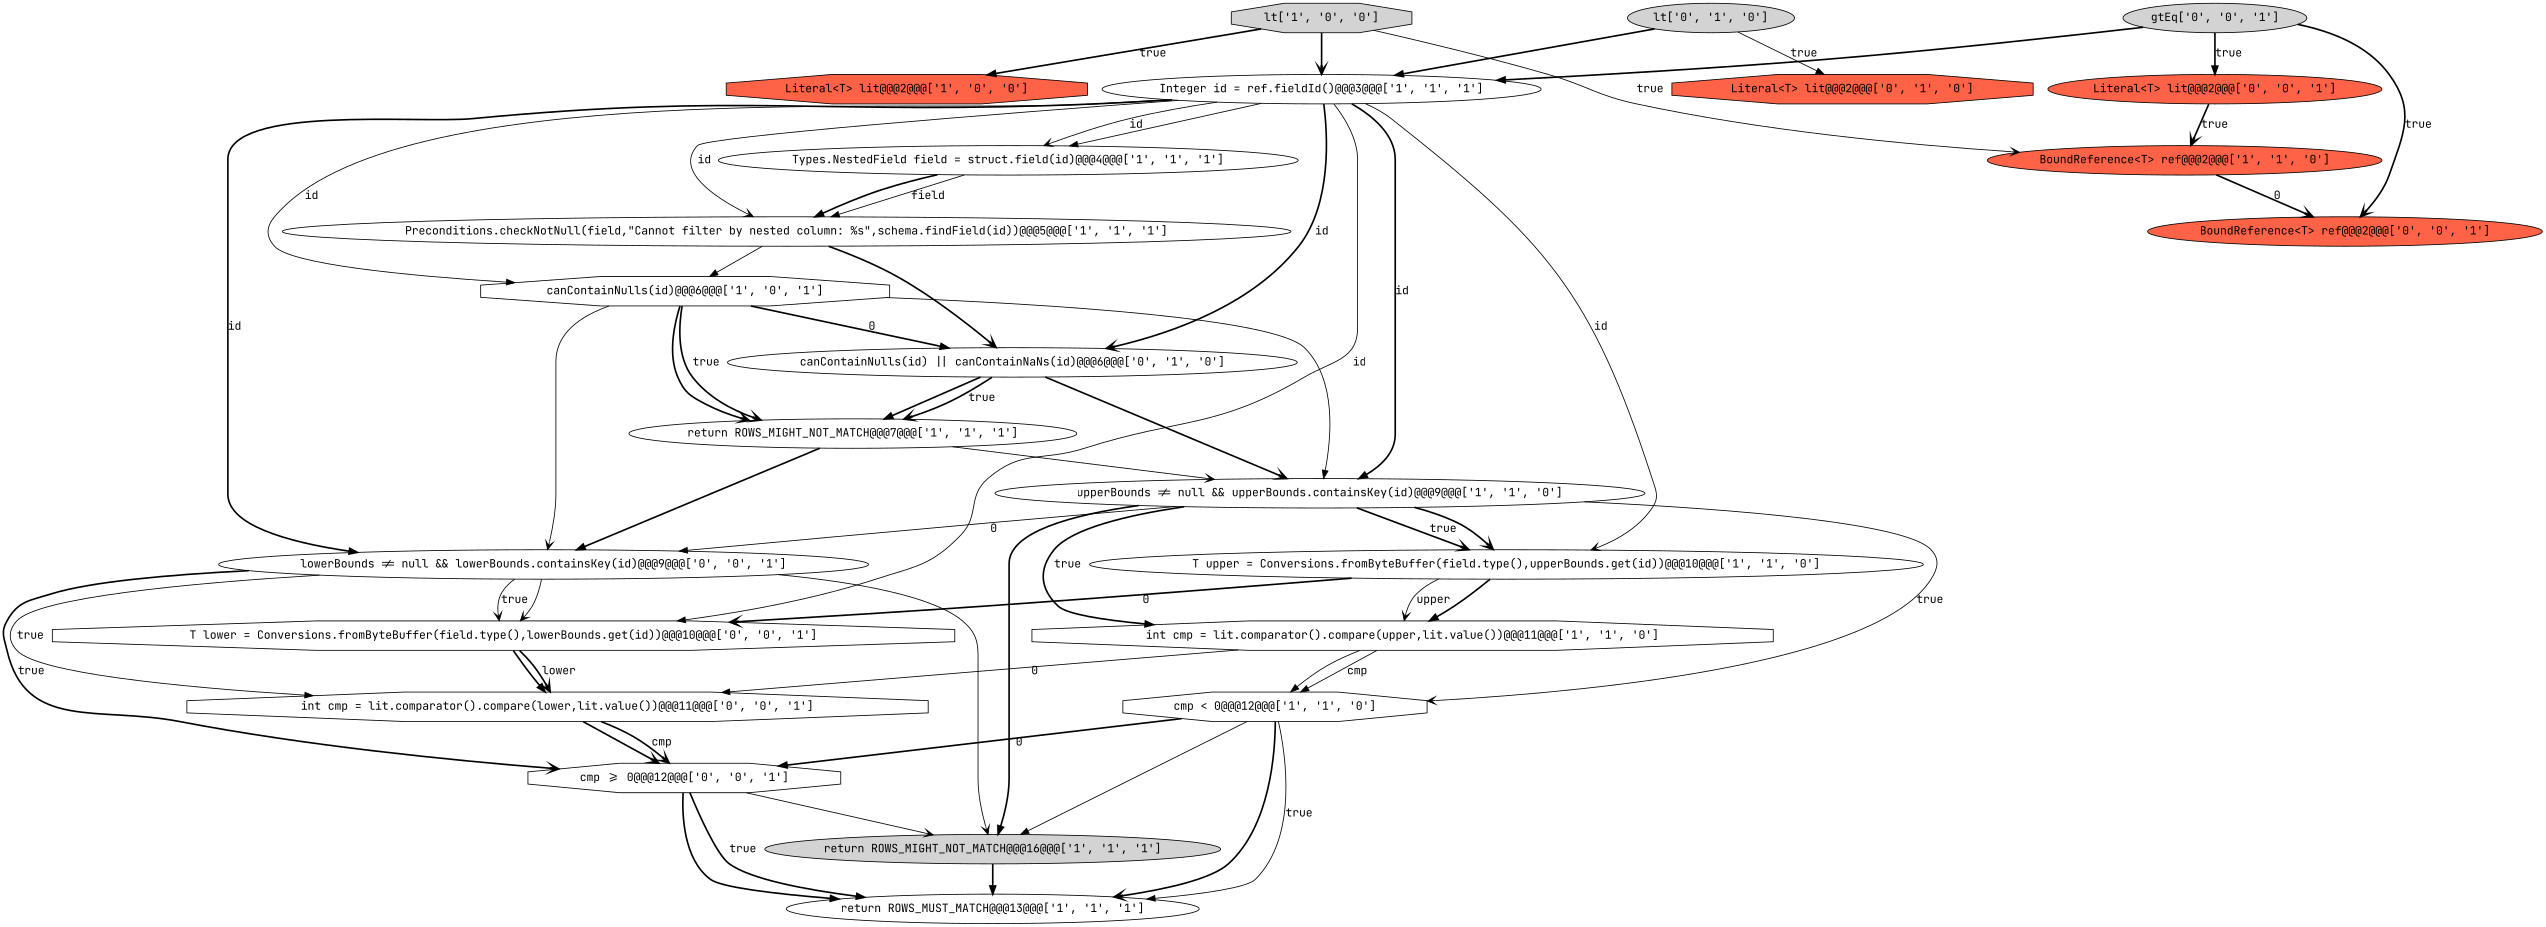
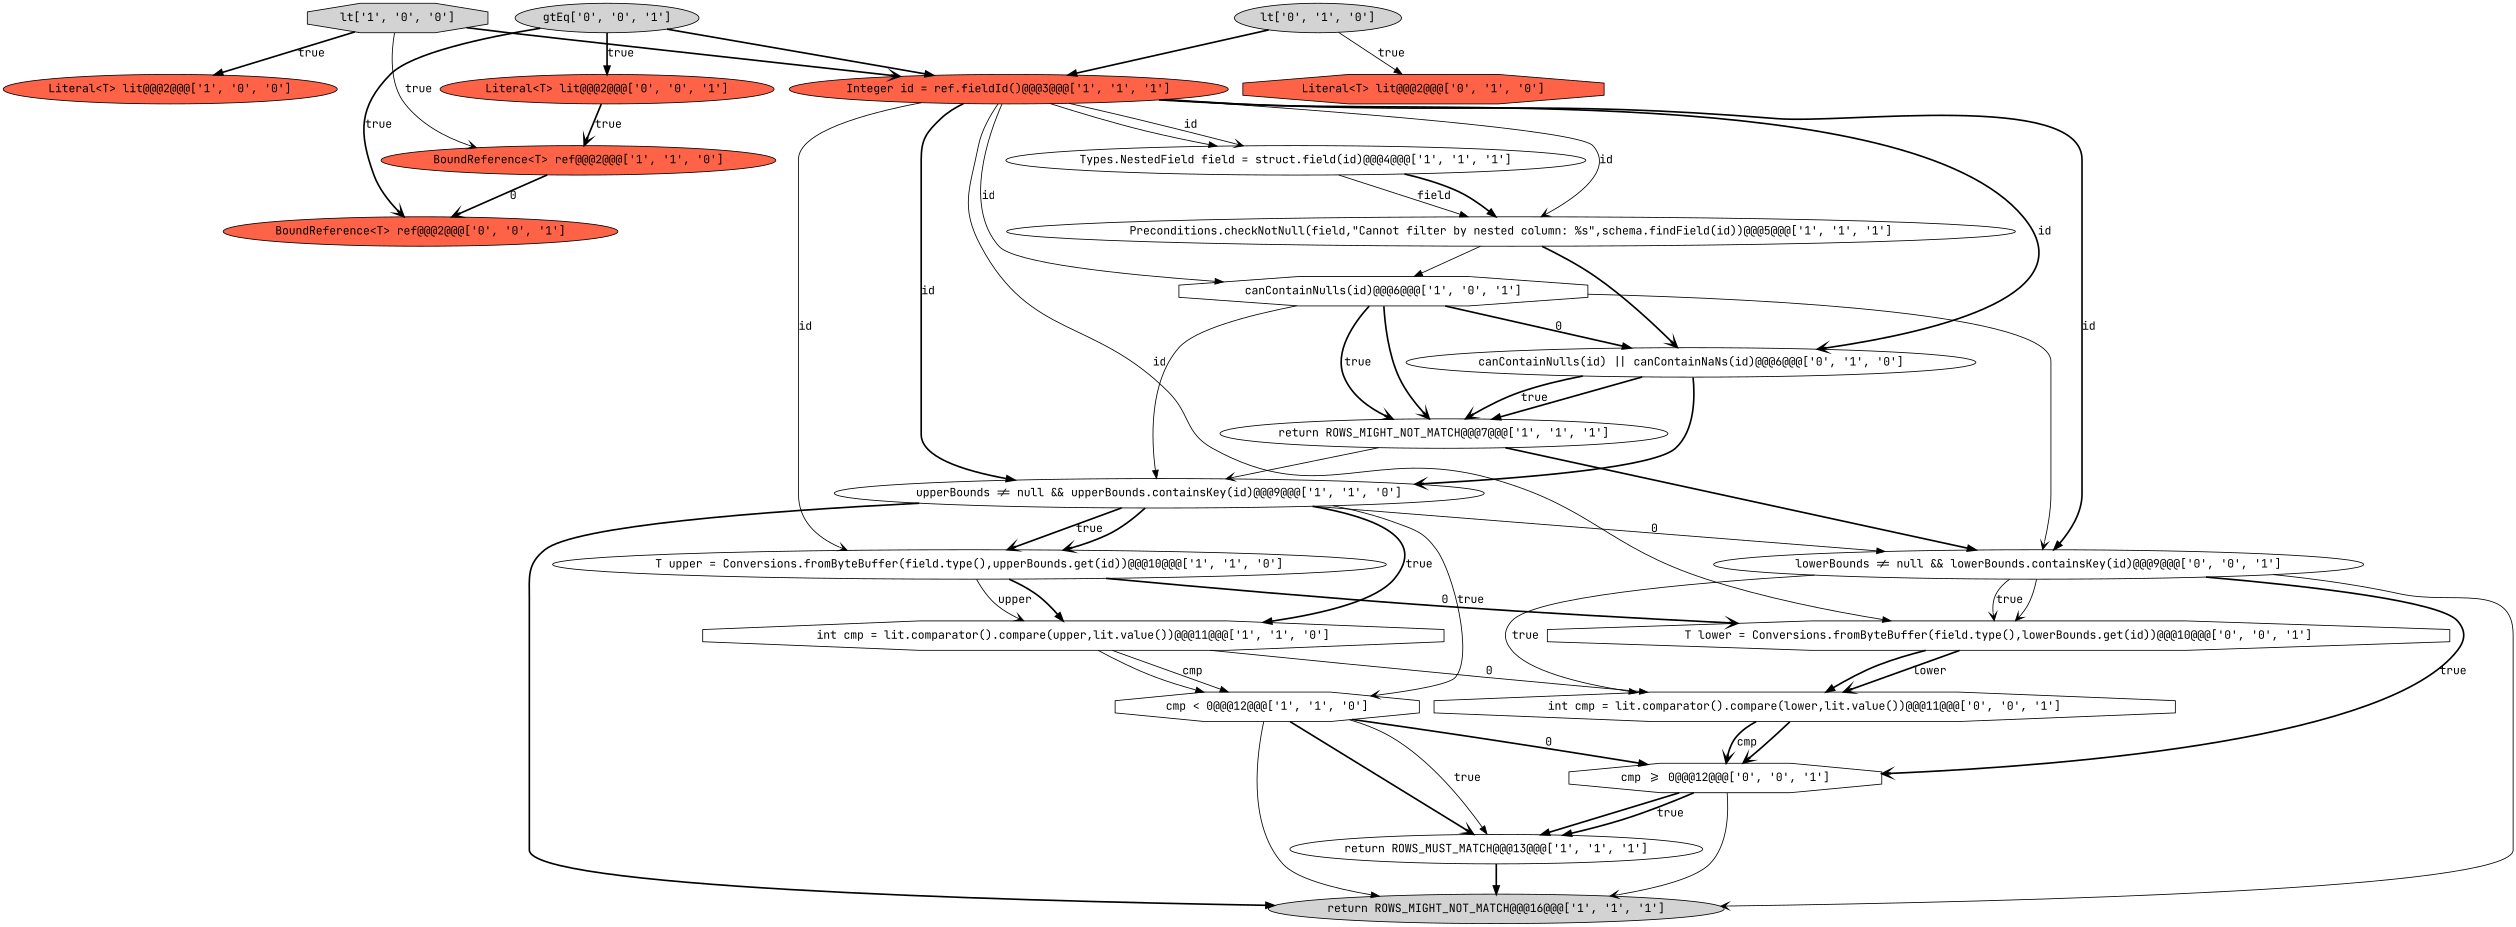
node "Literal<T> lit@@@2@@@['1', '0', '0']": shape octagon -> ellipse
node "Integer id = ref.fieldId()@@@3@@@['1', '1', '1']": fillcolor white -> tomato
edge "return ROWS_MIGHT_NOT_MATCH@@@16@@@['1', '1', '1']" -> "return ROWS_MUST_MATCH@@@13@@@['1', '1', '1']": reversed
